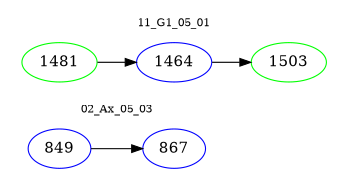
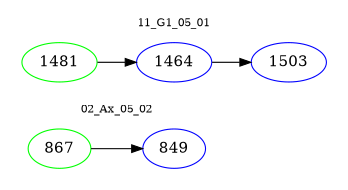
node "1503": color green -> blue
cluster "02_Ax_05_03": label "02_Ax_05_03" -> "02_Ax_05_02"
edge "849" -> "867": reversed
node "867": color blue -> green
